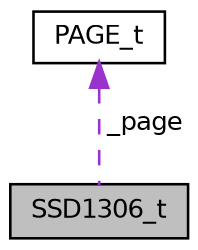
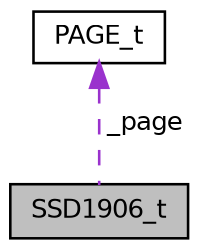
node "SSD1306_t": label "SSD1306_t" -> "SSD1906_t"
